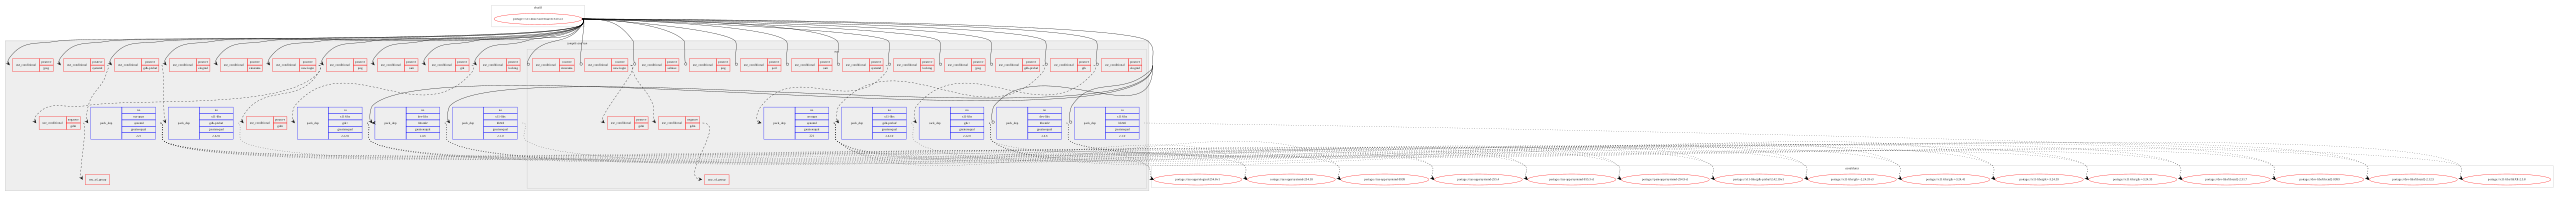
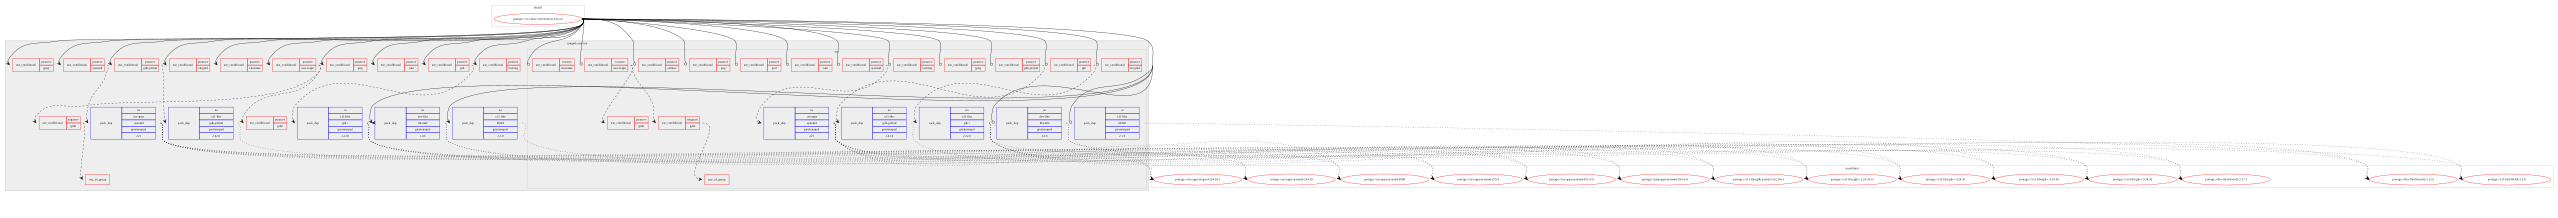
node "portage://dev-libs/libxml2-9999": removed
